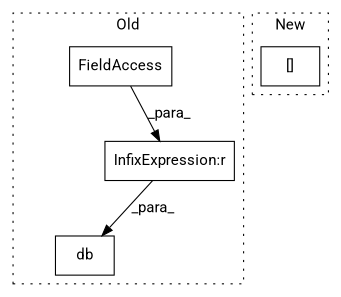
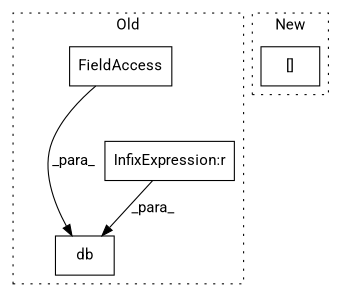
edge "FieldAccess" -> "InfixExpression:r": now "FieldAccess" -> "db"
